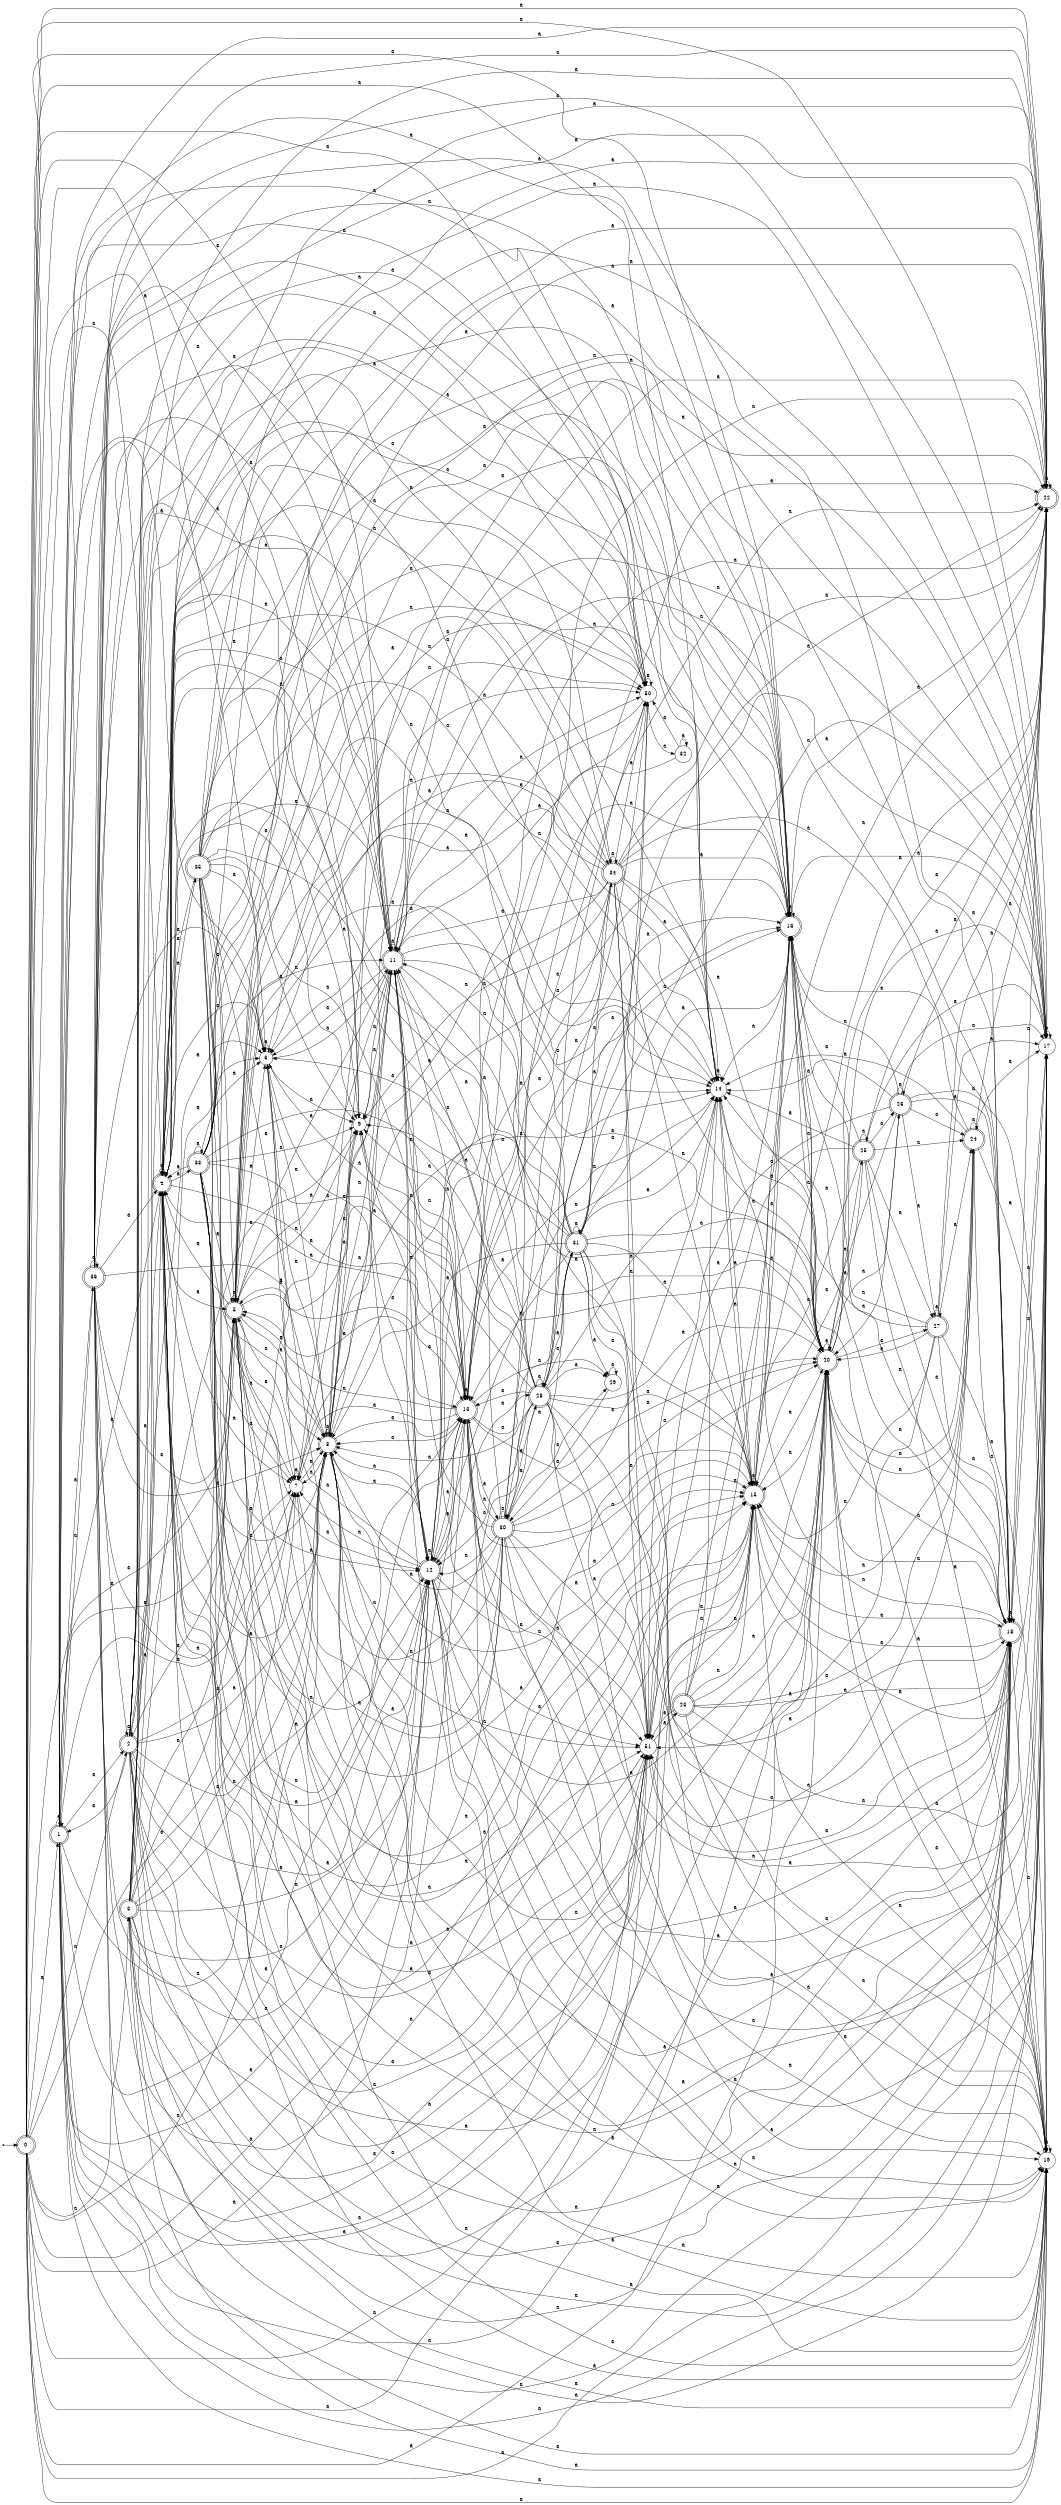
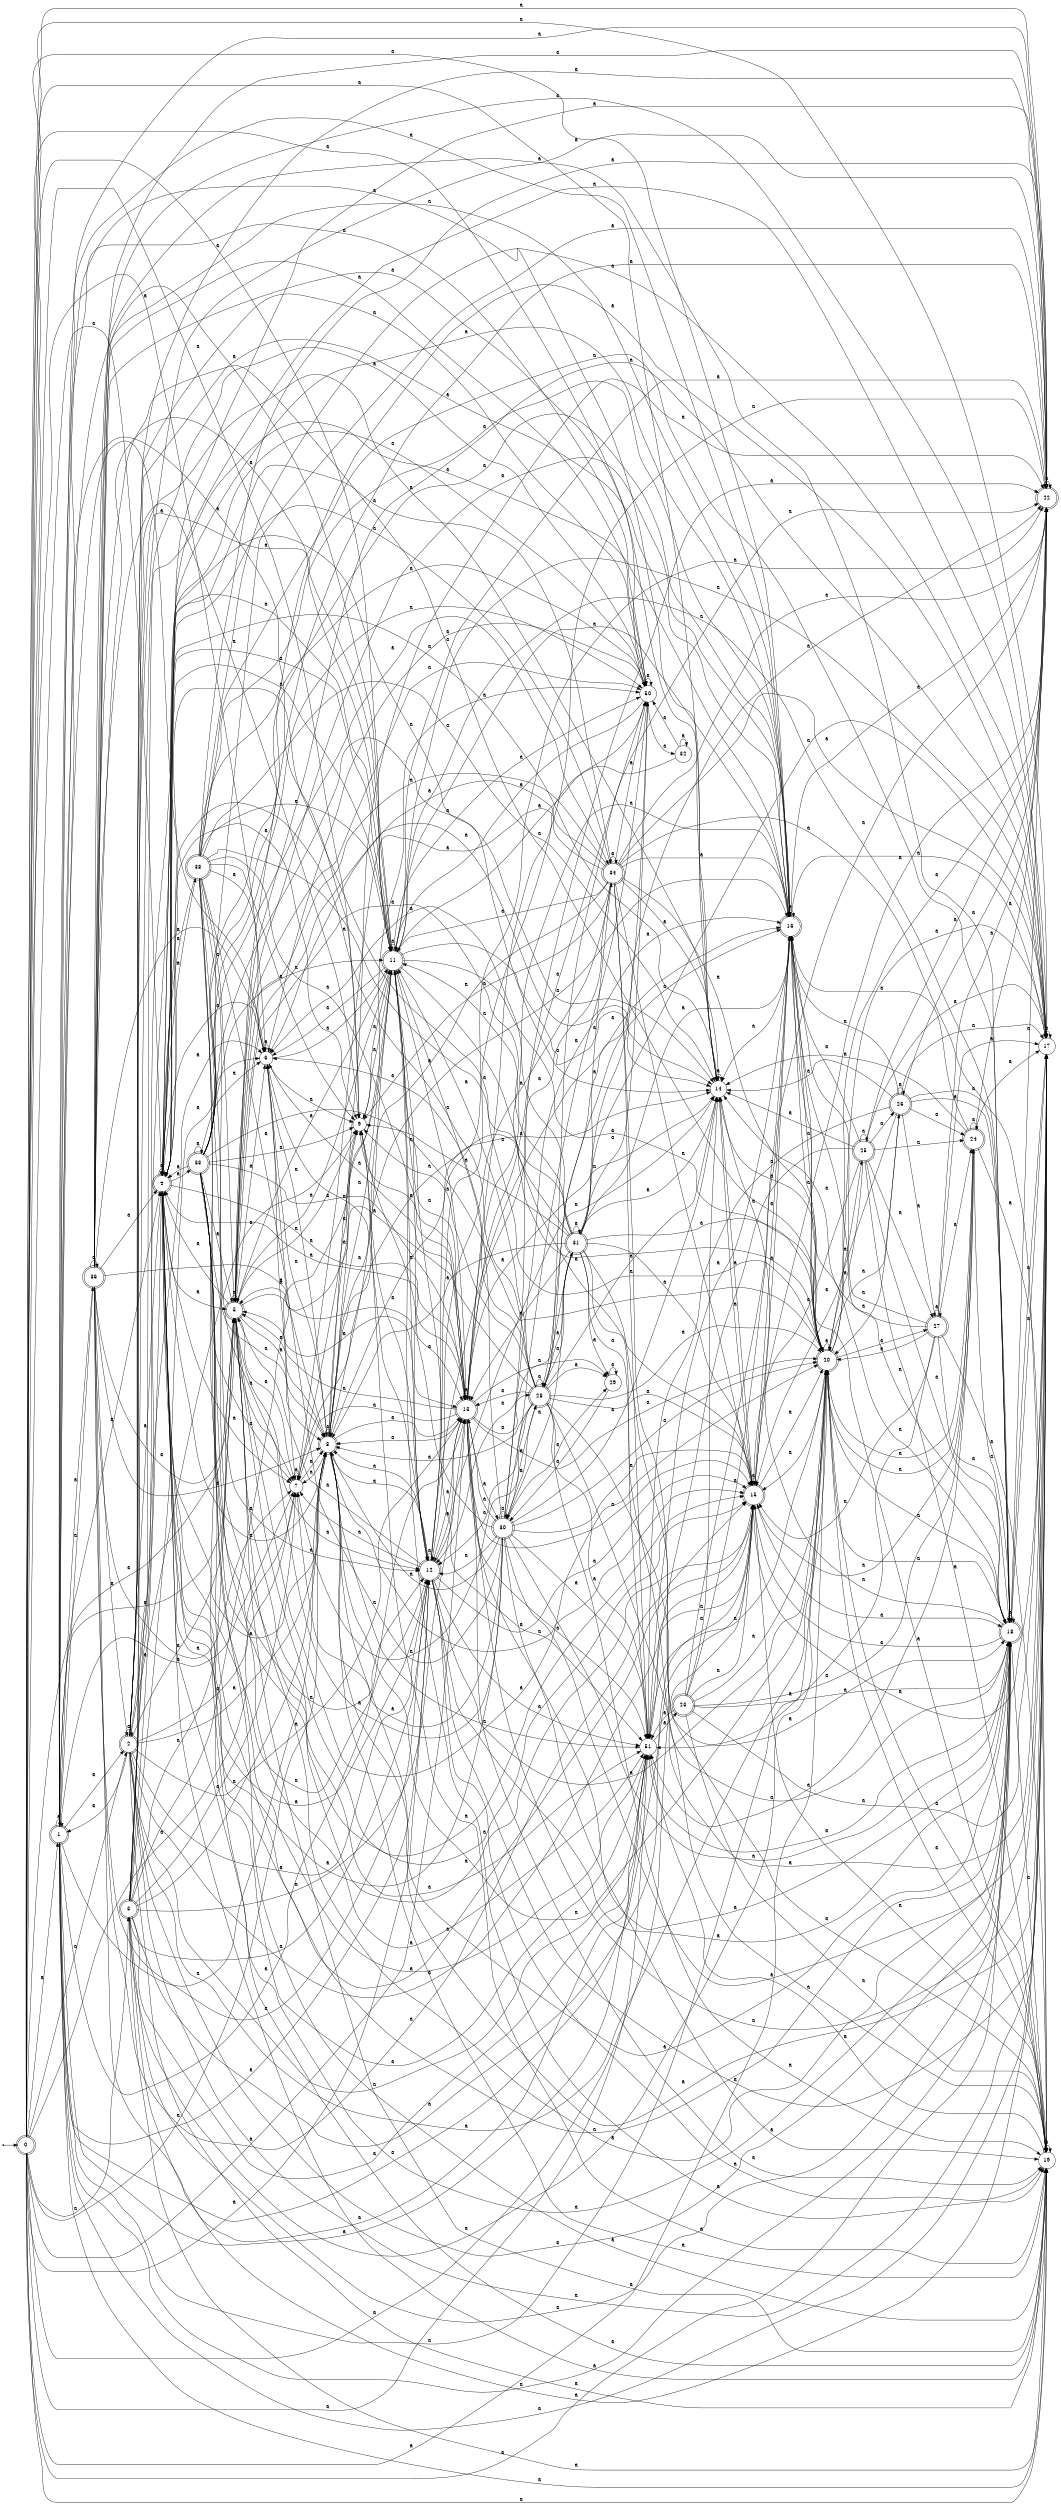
node "35": label "35" -> "38"
edge "36" -> "19": now "9" -> "19"
